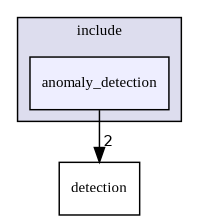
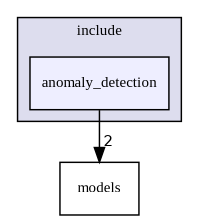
node "detection": label "detection" -> "models"
